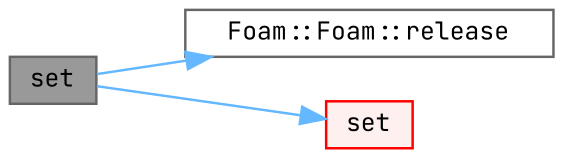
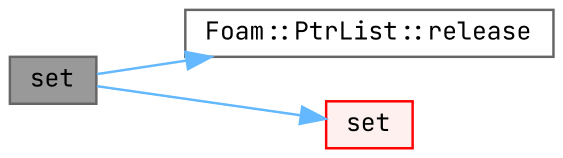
node "Foam::Foam::release": label "Foam::Foam::release" -> "Foam::PtrList::release"
